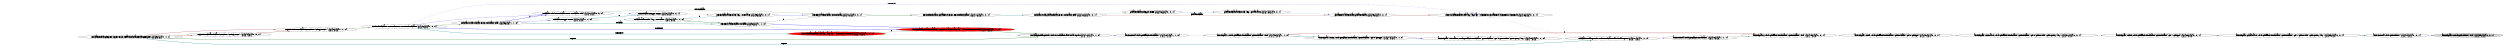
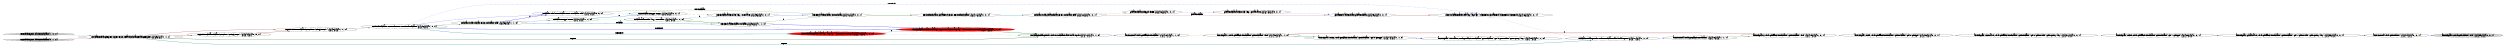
node "testBuildRequestWithUserToolchains['1', '0', '0']": added
node "testBuildRequestWithUserToolchains['0', '1', '0']": added
